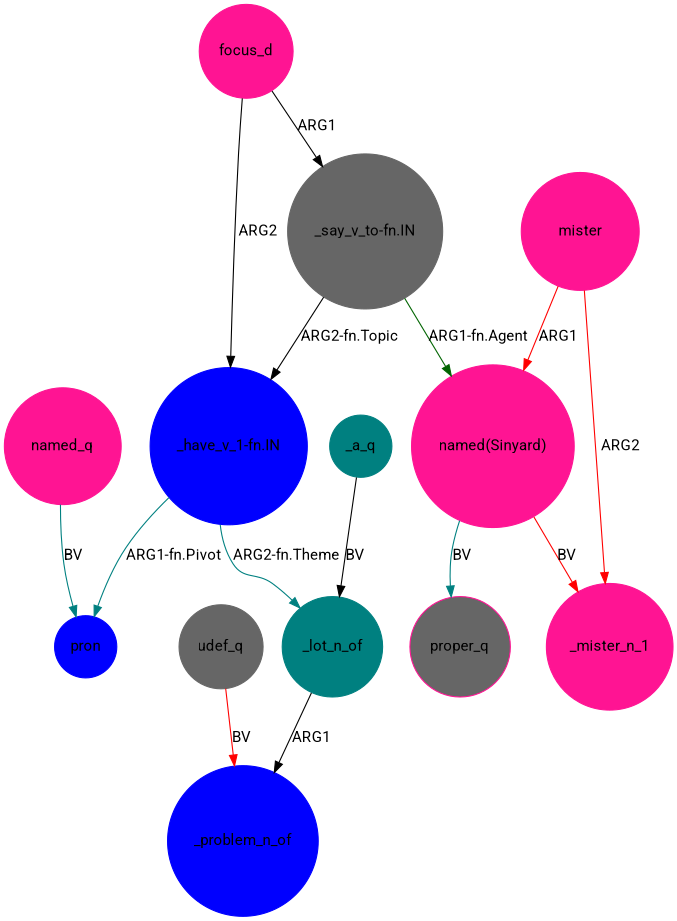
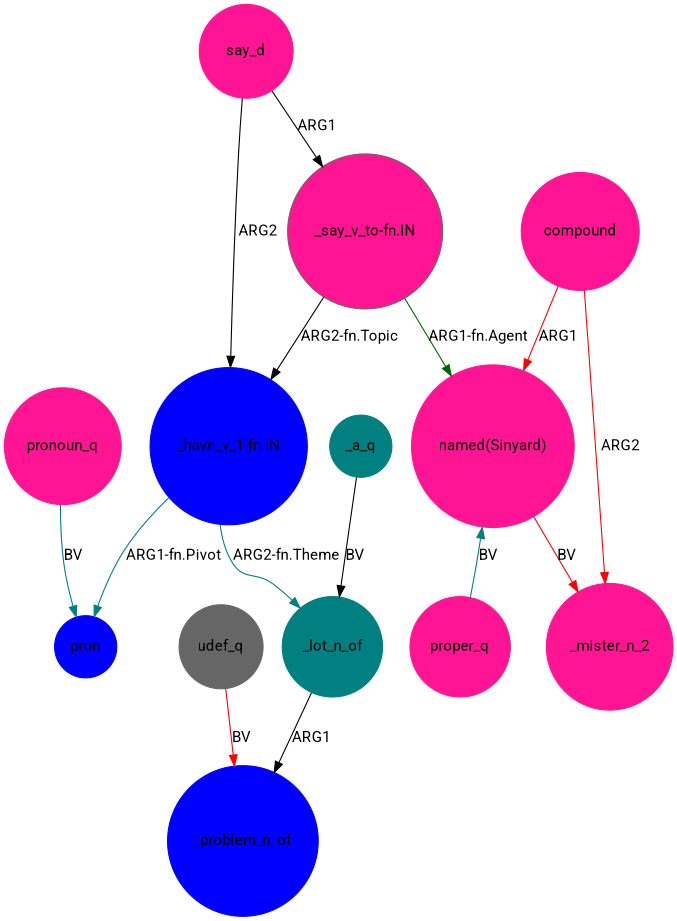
node "focus_d": label "focus_d" -> "say_d"
node "_say_v_to-fn.IN": fillcolor gray40 -> deeppink
node "mister": label "mister" -> "compound"
node "named_q": label "named_q" -> "pronoun_q"
edge "named(Sinyard)" -> "proper_q": reversed
node "proper_q": fillcolor gray40 -> deeppink
node "_mister_n_1": label "_mister_n_1" -> "_mister_n_2"
